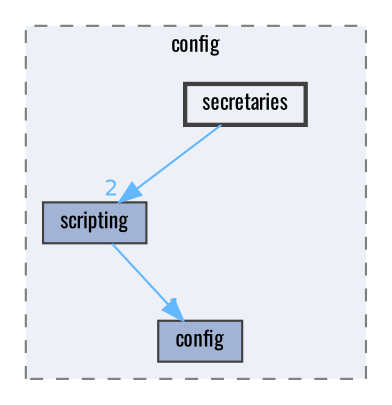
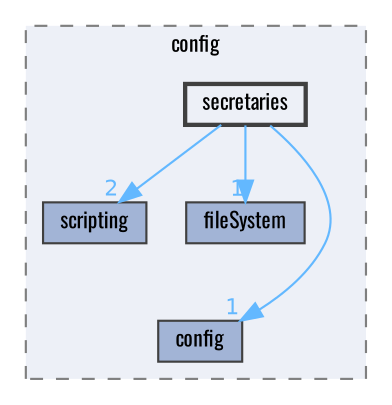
node "fileSystem": added
edge "scripting" -> "config": now "secretaries" -> "config"
